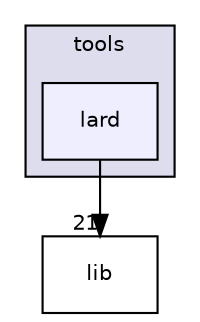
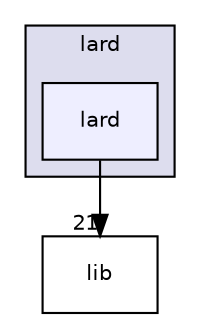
cluster "tools": label "tools" -> "lard"
